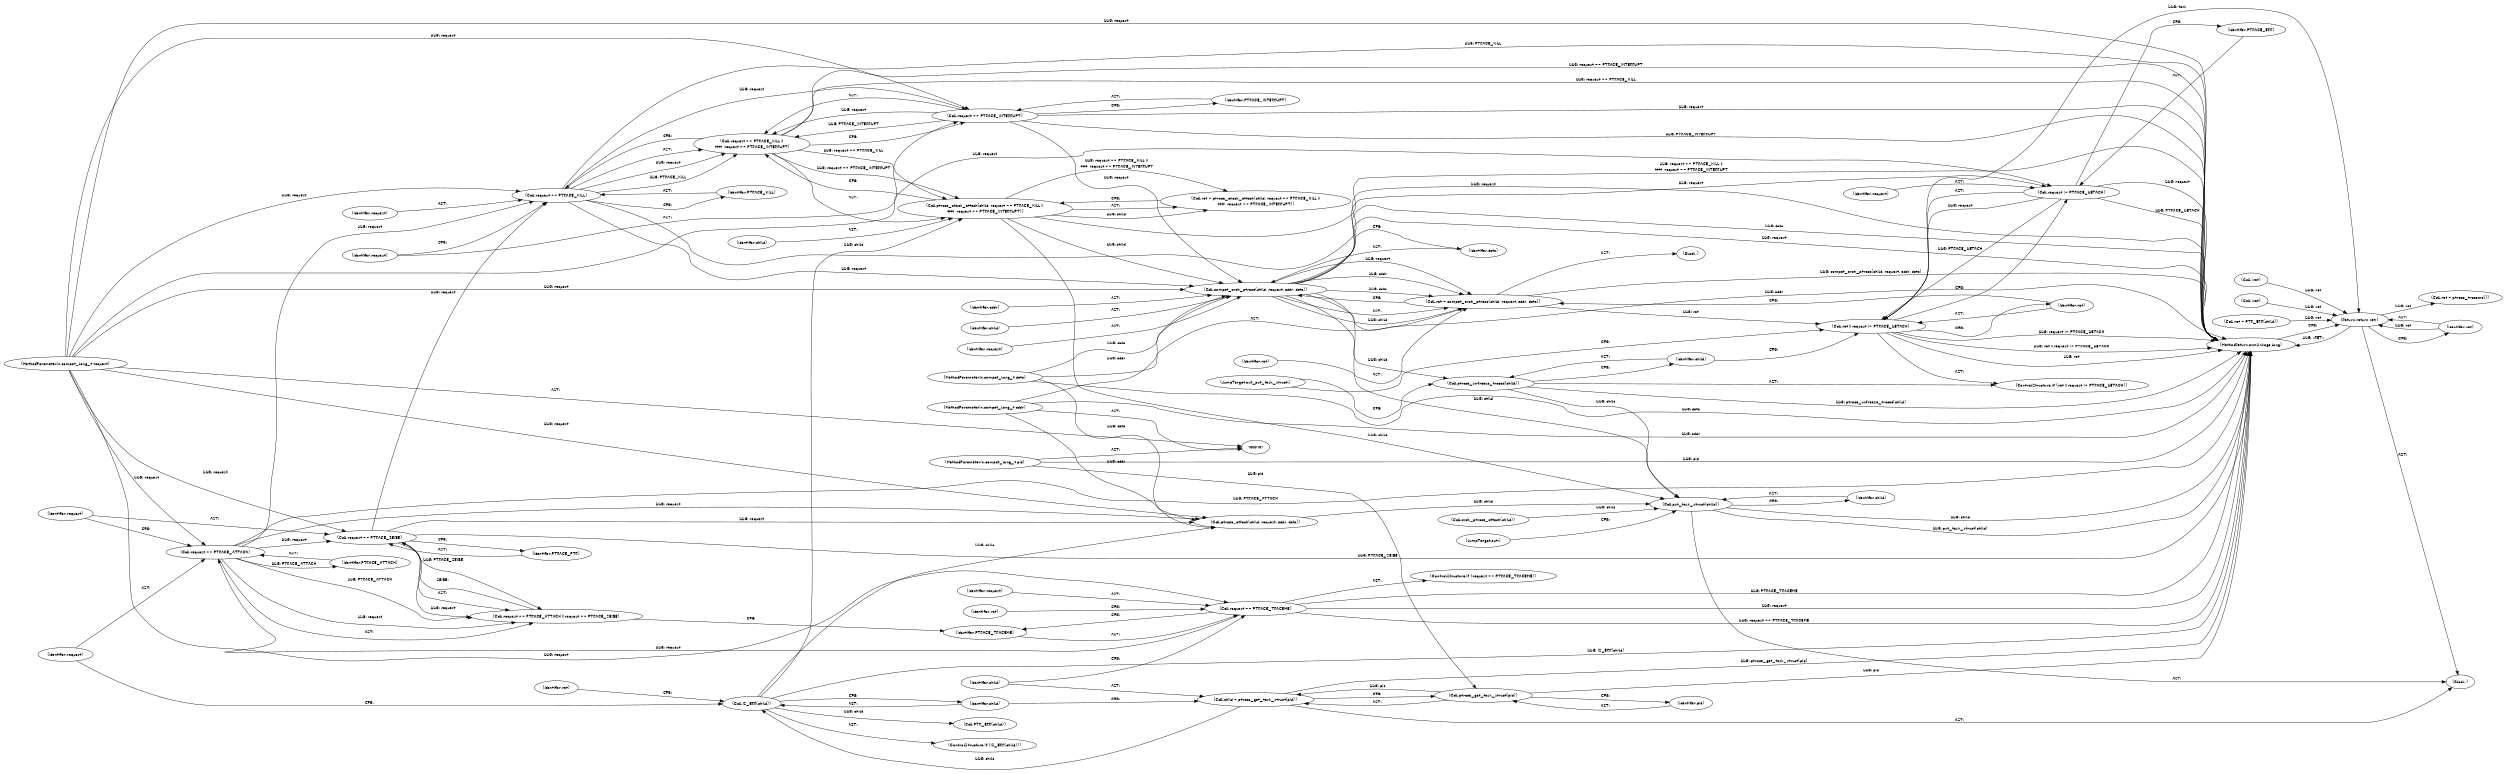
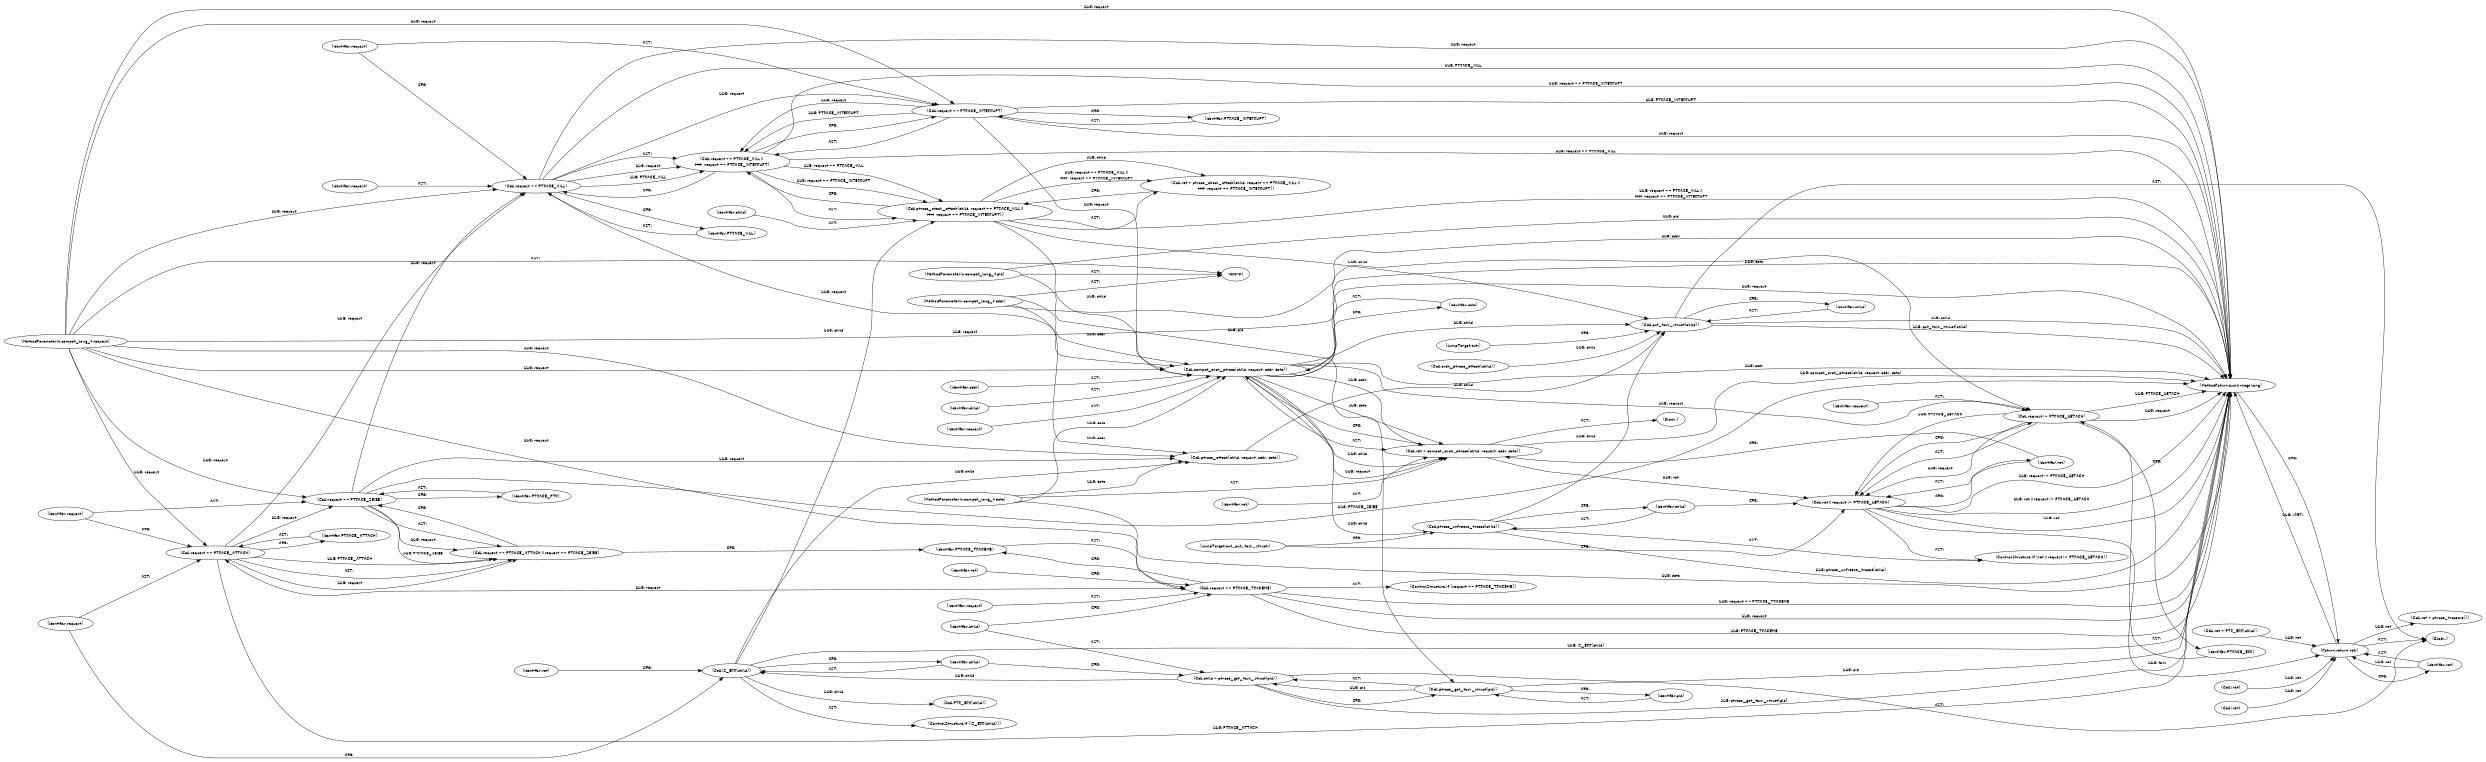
edge "(Call,request == PTRACE_ATTACH)" -> "(Call,ptrace_attach(child, request, addr, data))": removed, label "DDG: request"
edge "(Call,request == PTRACE_ATTACH)" -> "(Identifier,PTRACE_ATTACH)": label "DDG: PTRACE_ATTACH" -> "CFG: "
edge "(Call,request == PTRACE_ATTACH || request == PTRACE_SEIZE)" -> "(Call,request == PTRACE_SEIZE)": label "SEIZE: " -> "CFG: "
